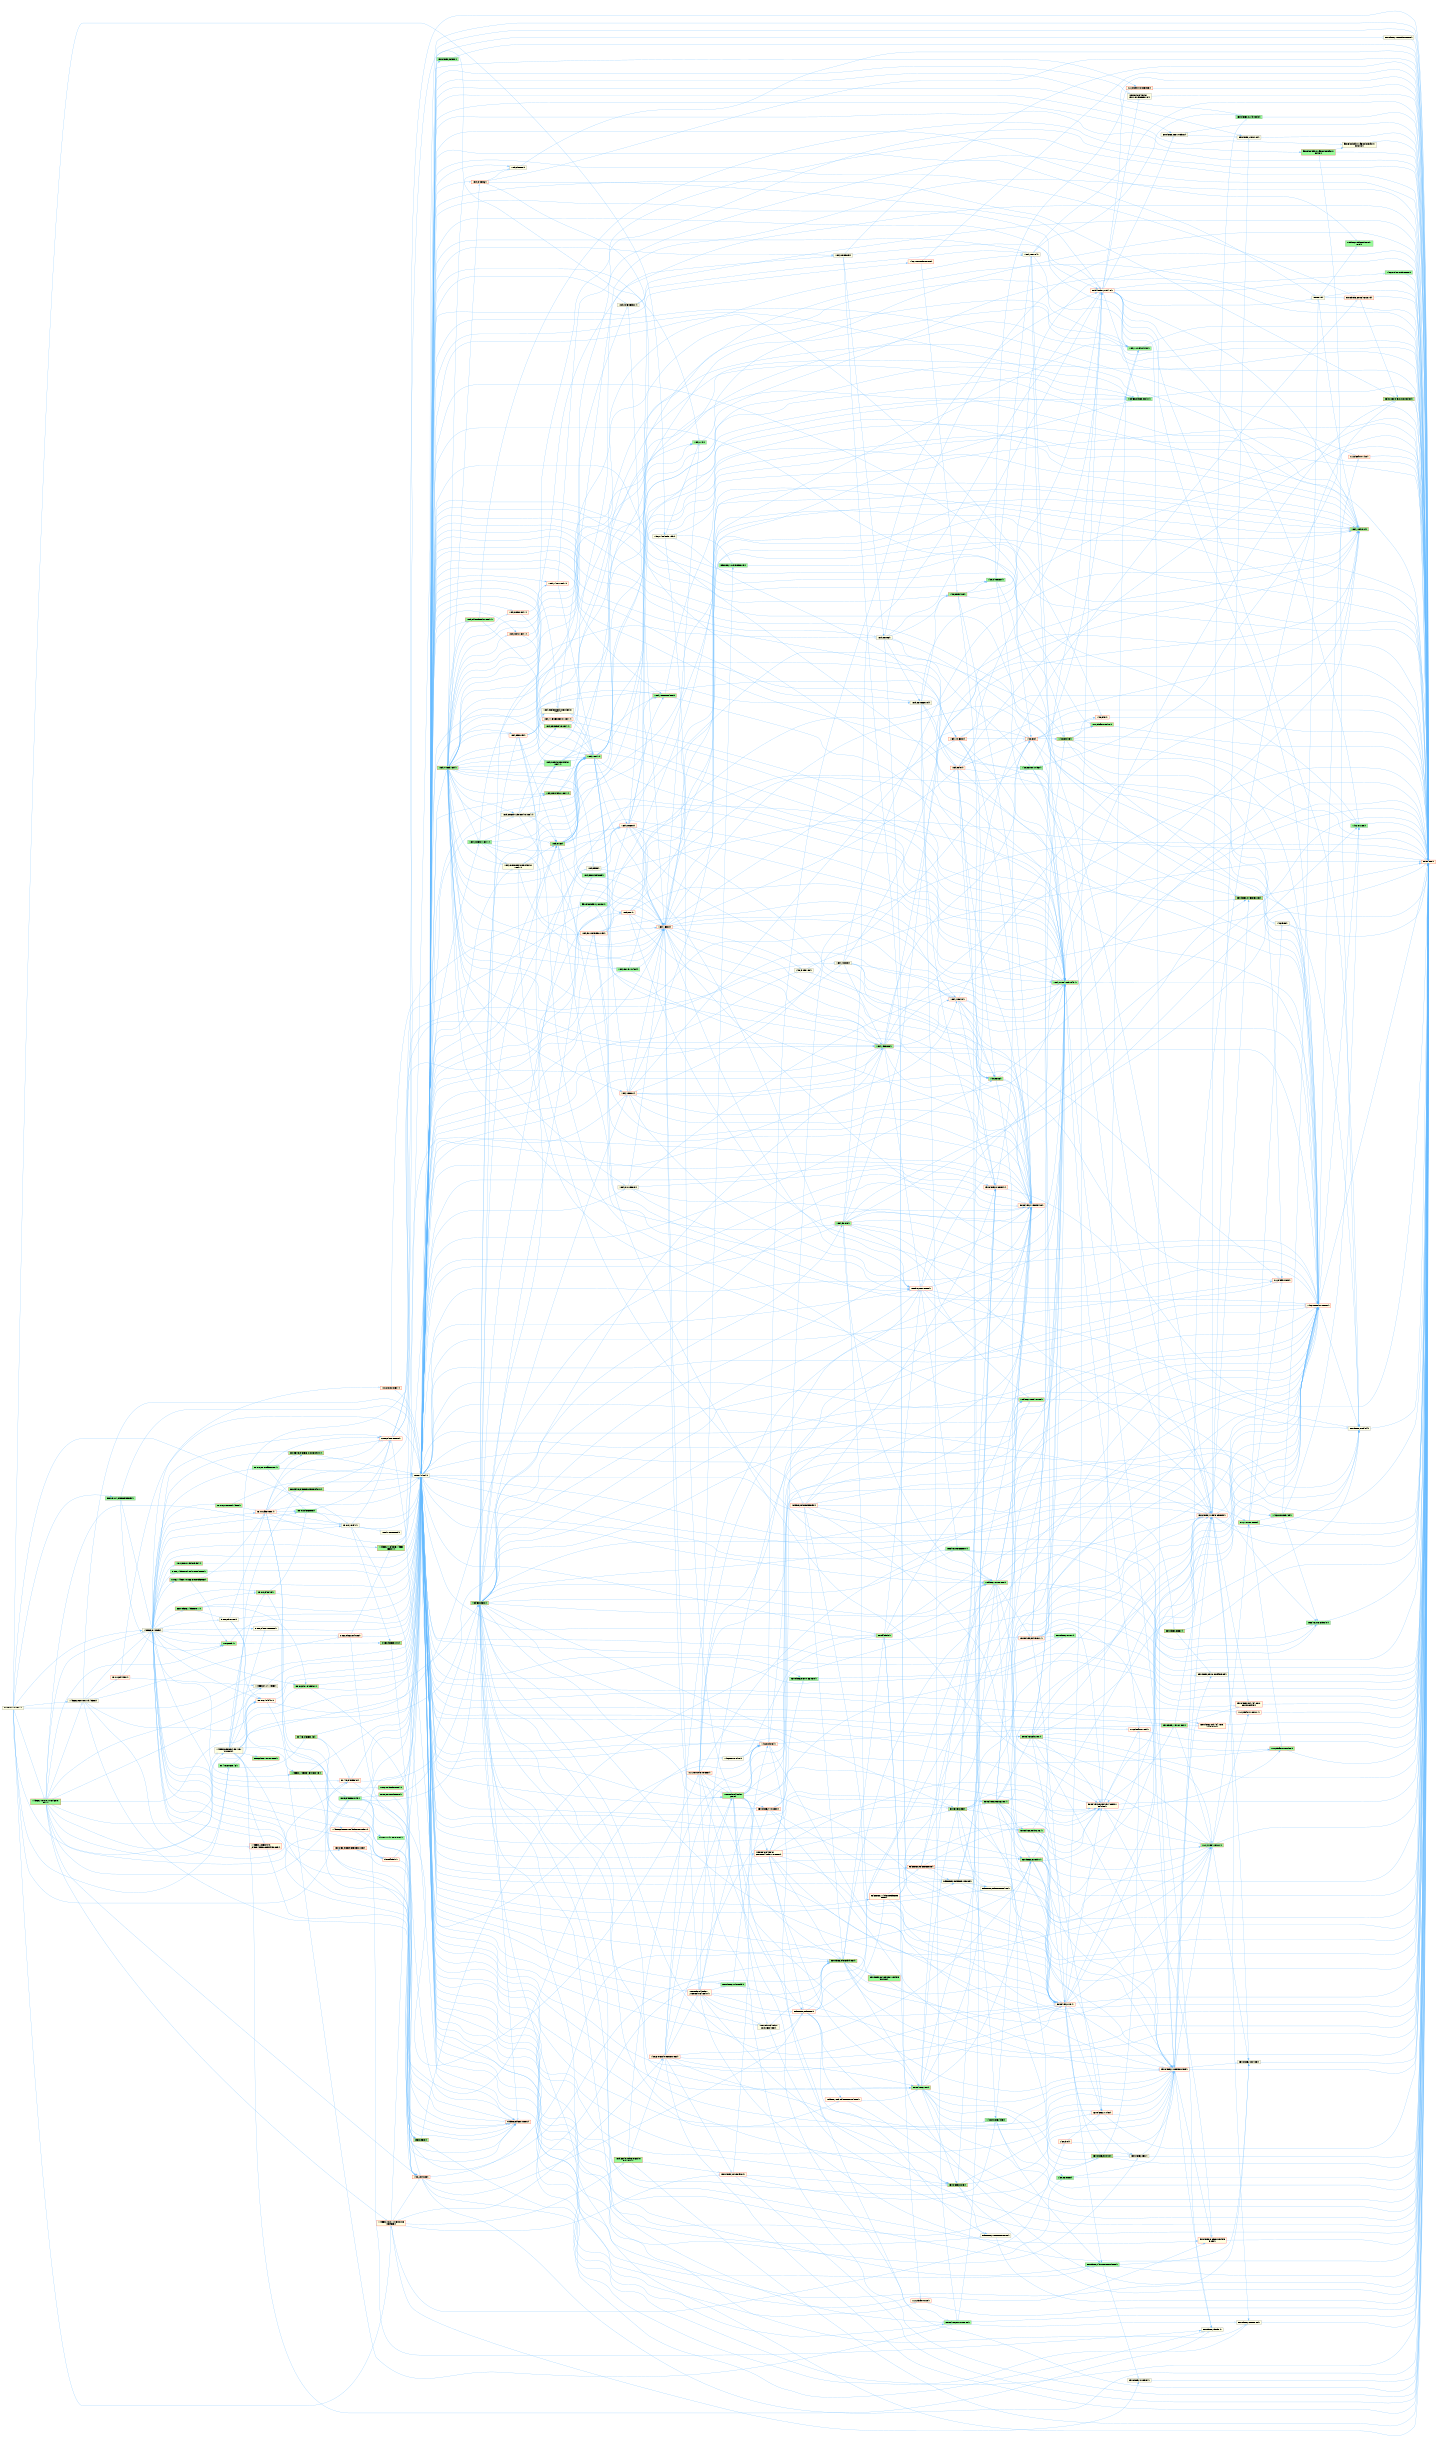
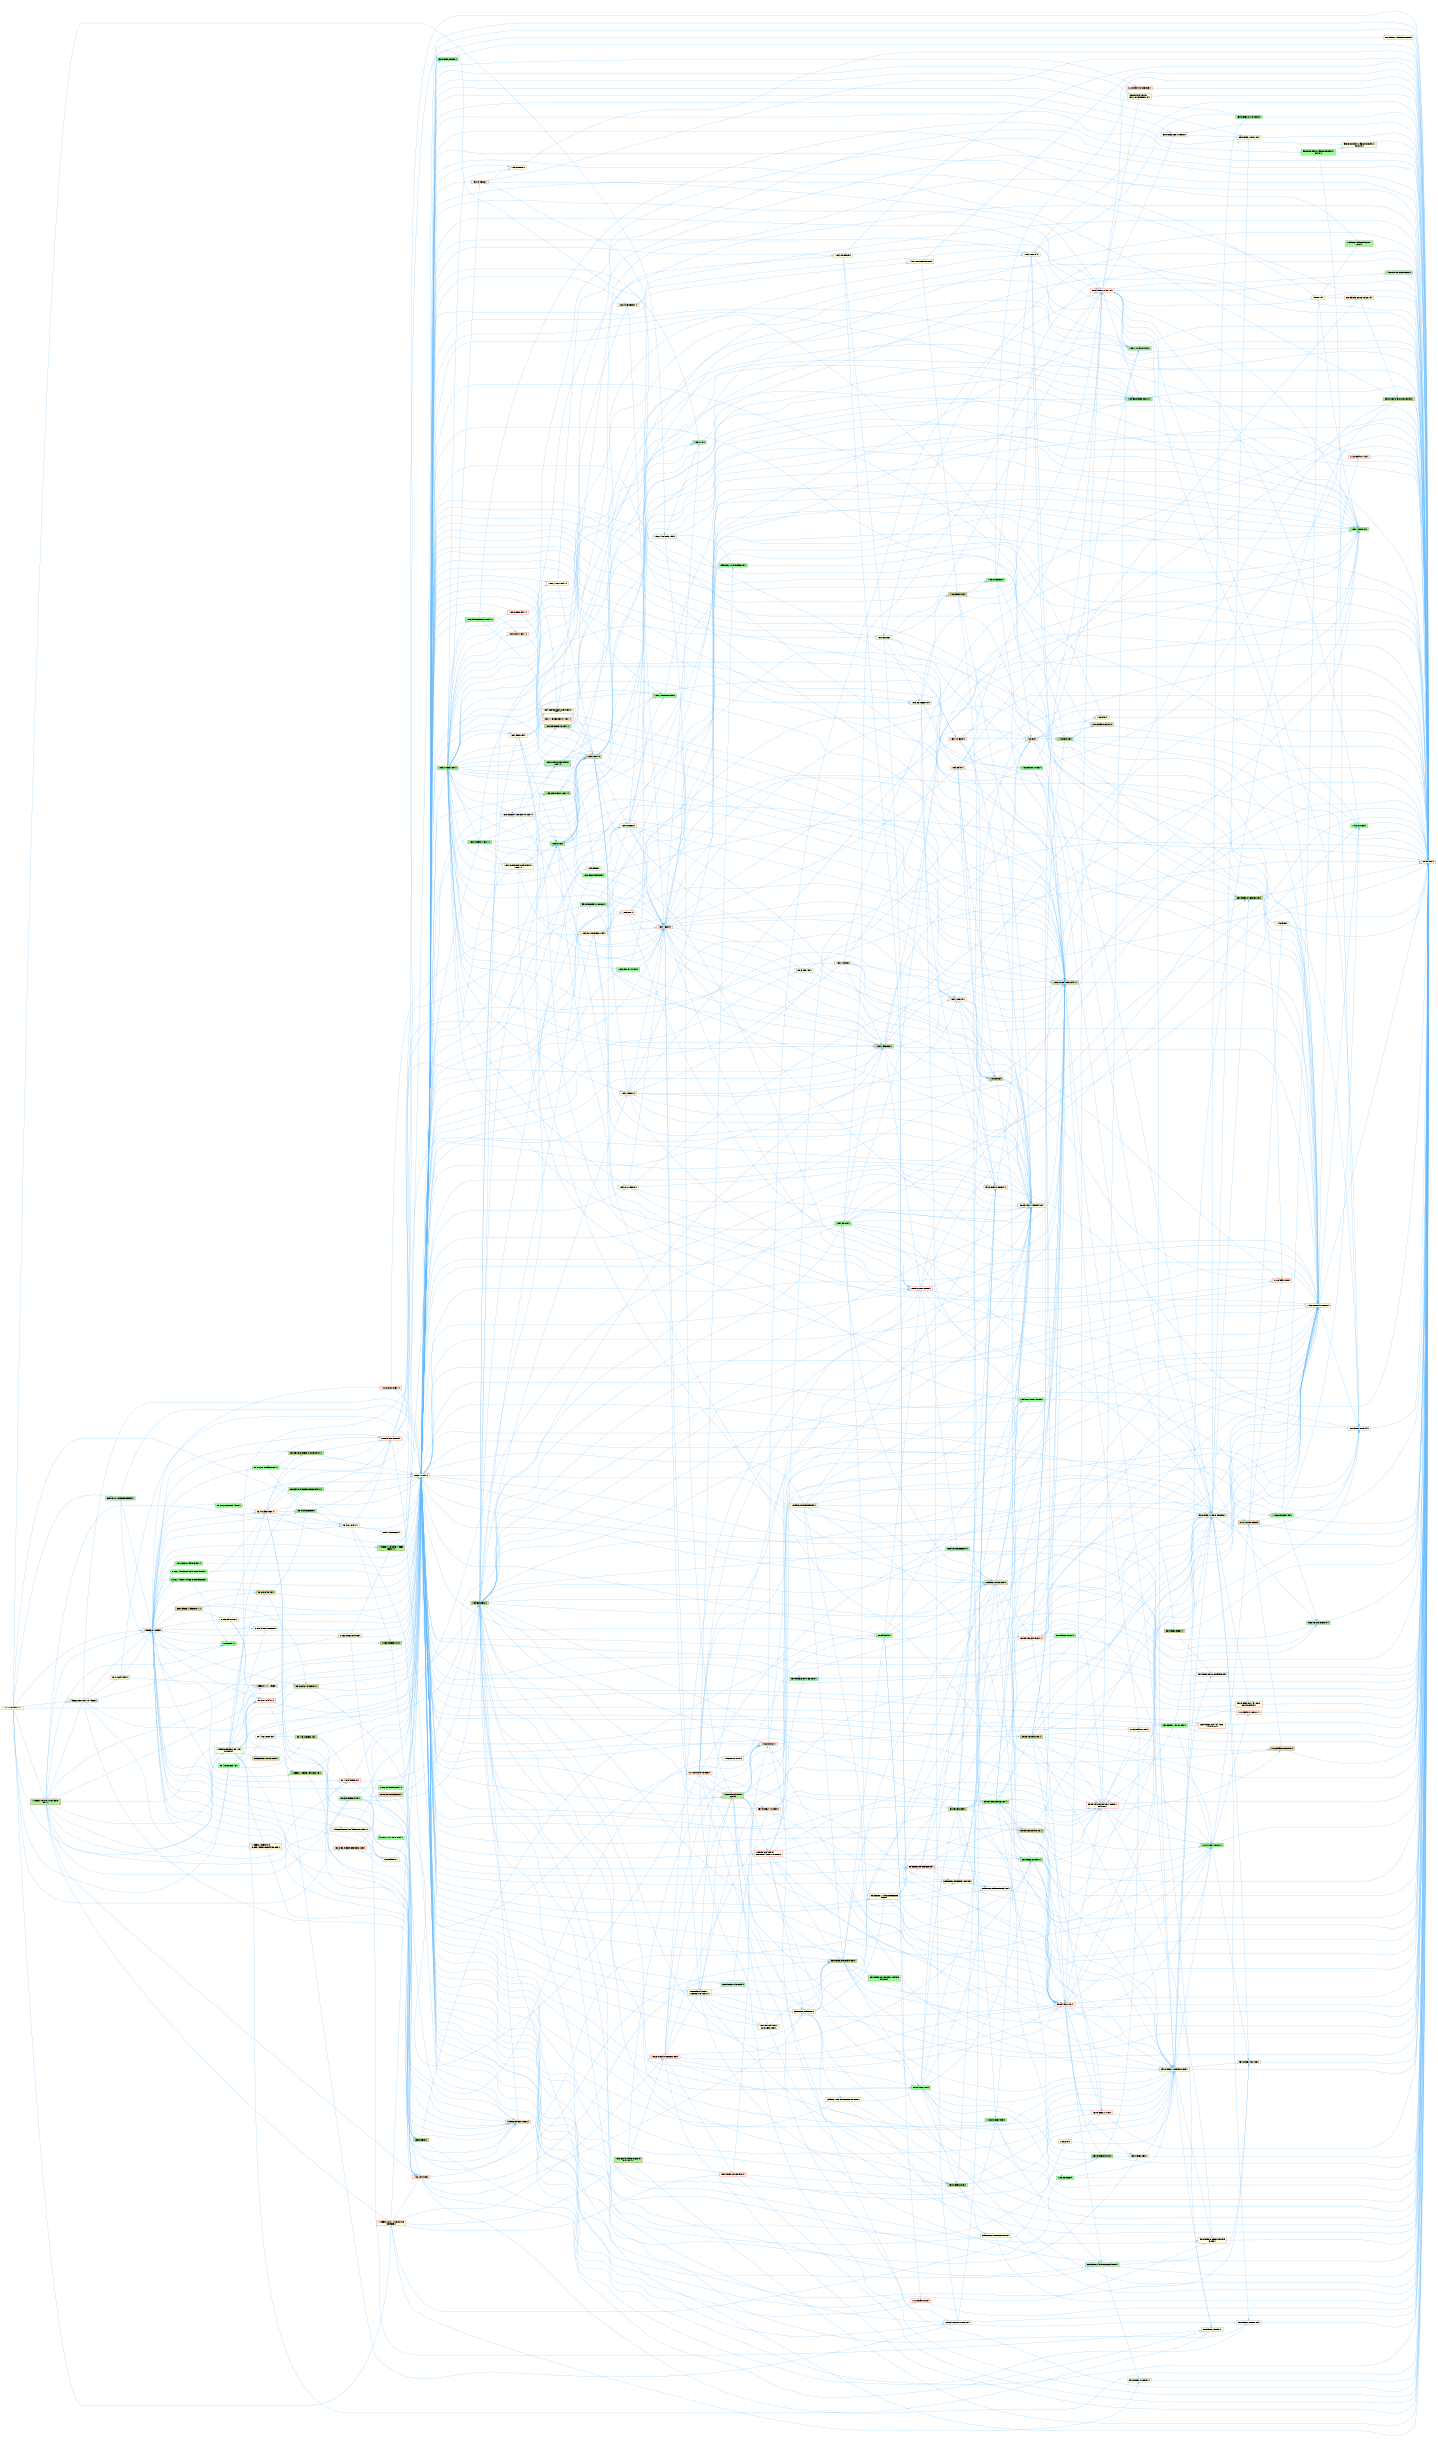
node "SRotatorInputBox.h": label "SRotatorInputBox.h" -> "SNumericEntry.h"
node "Styling/AppStyle.h": added
node "Containers/EnumAsByte.h": fillcolor palegreen -> lightyellow
